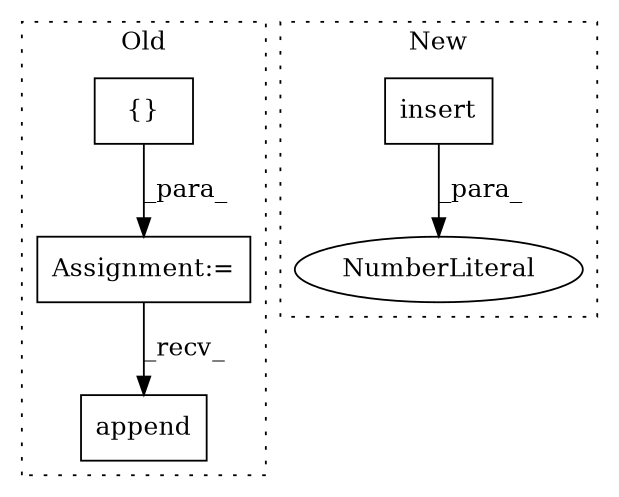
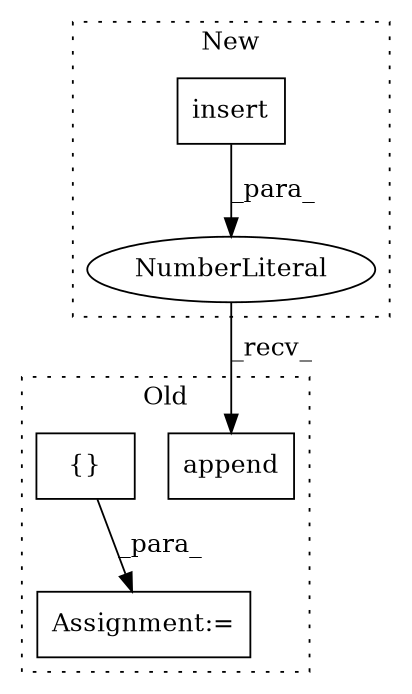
edge "Assignment:=" -> "append": now "NumberLiteral" -> "append"
